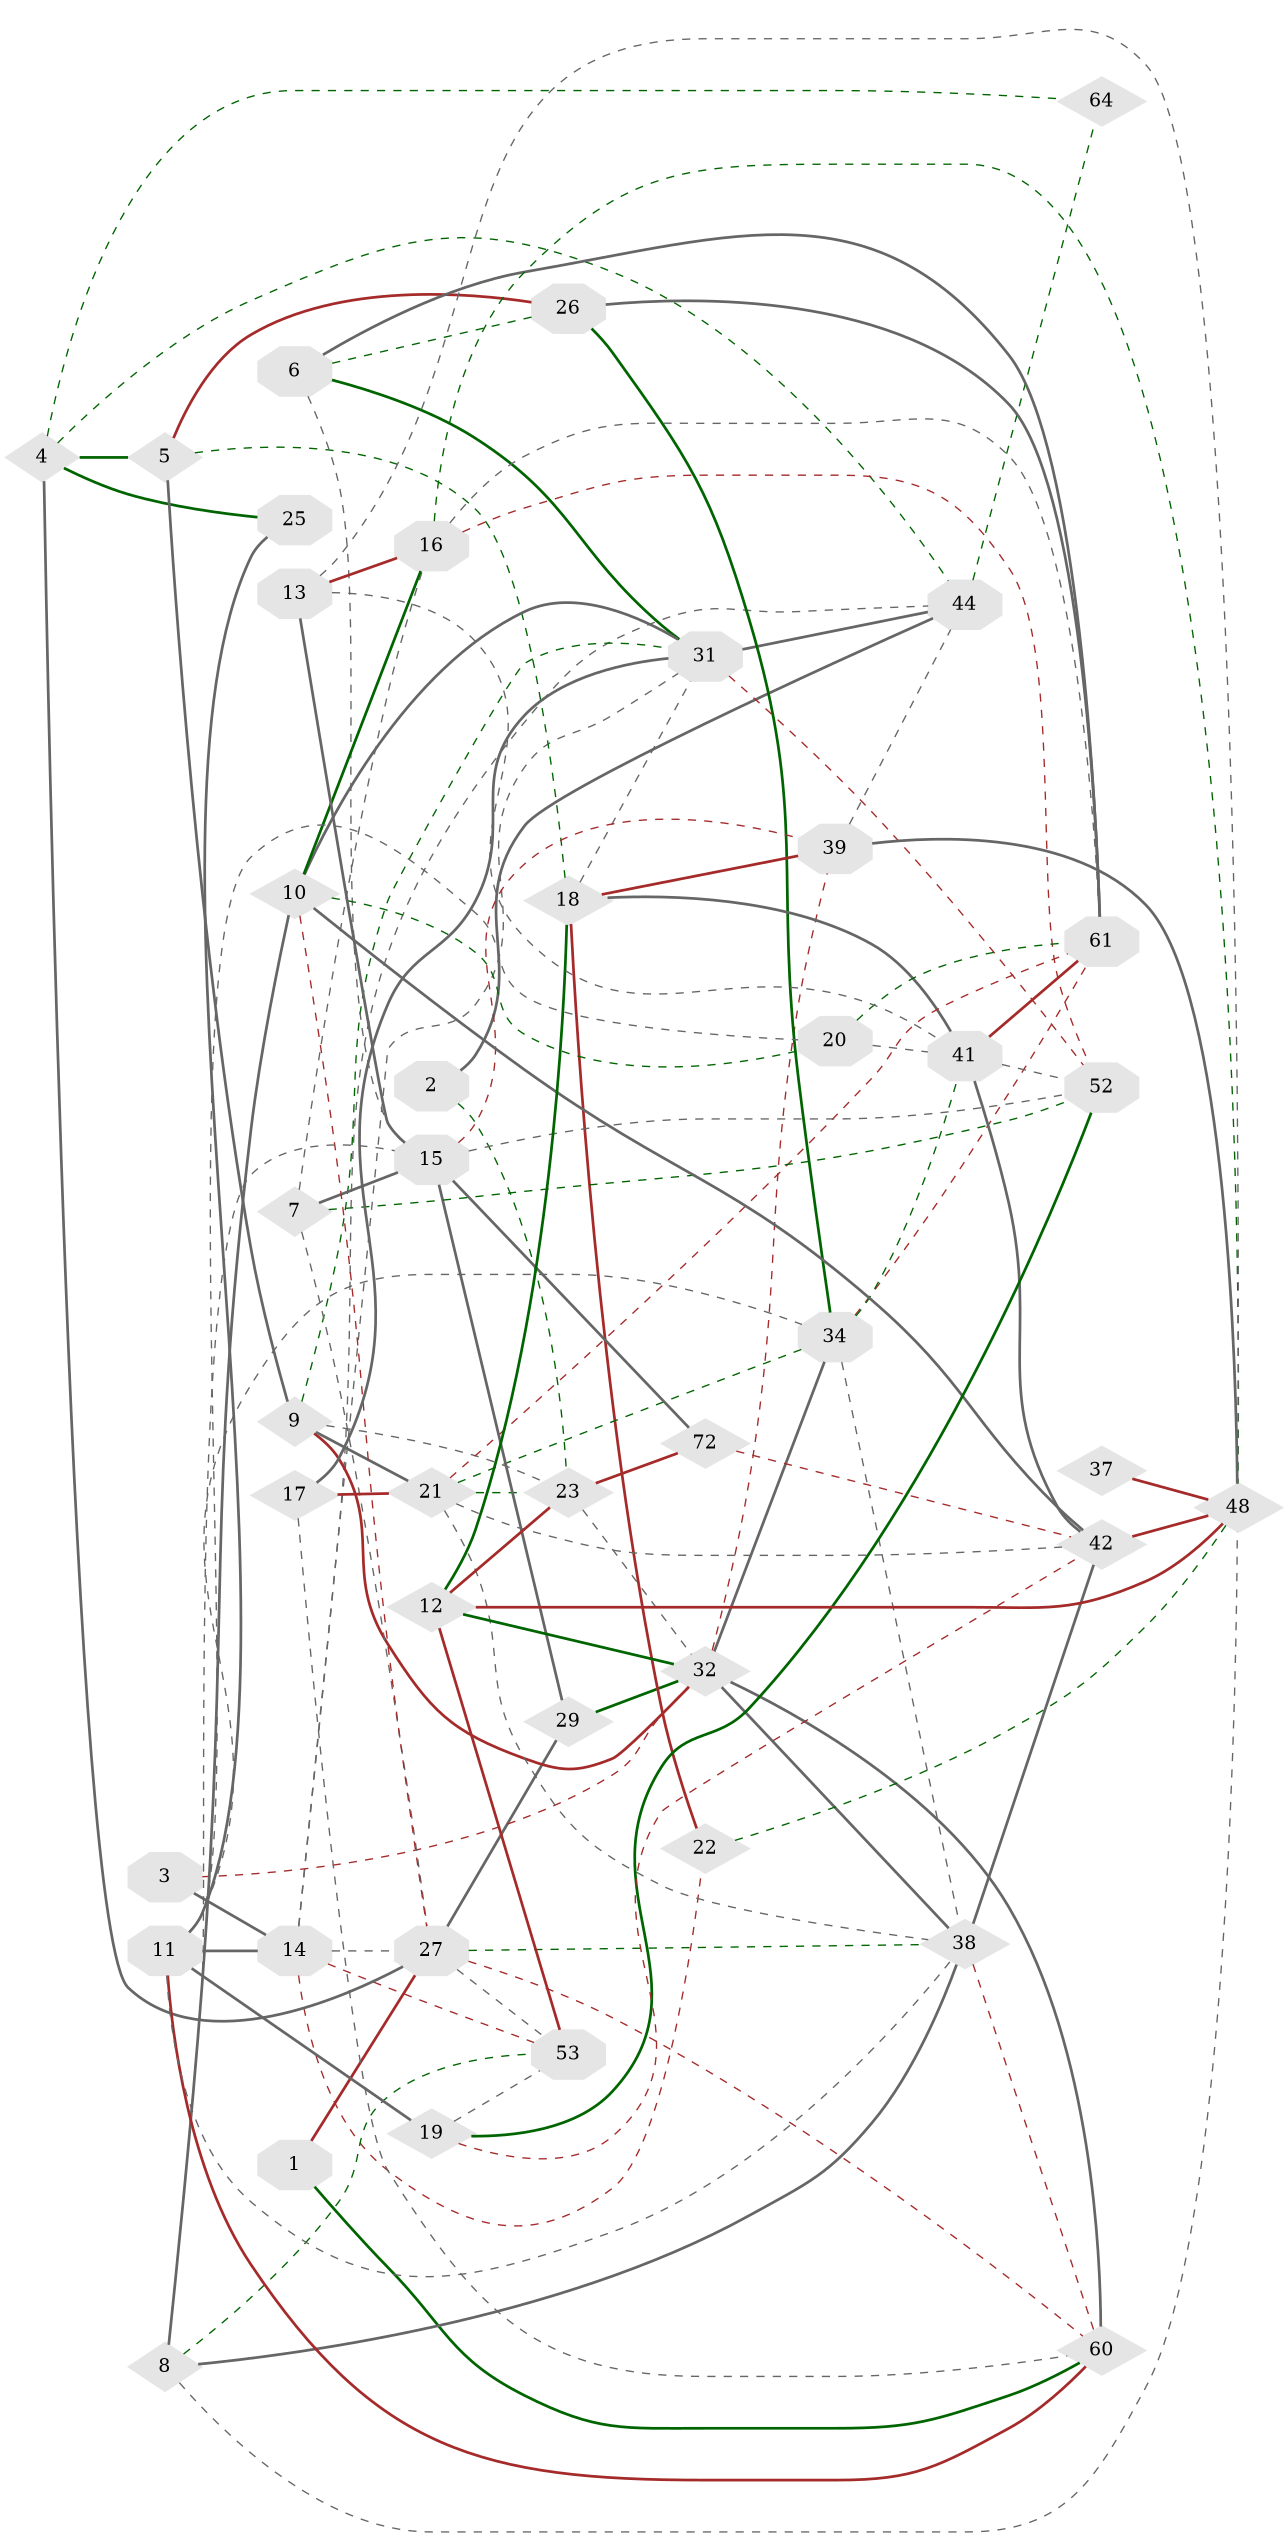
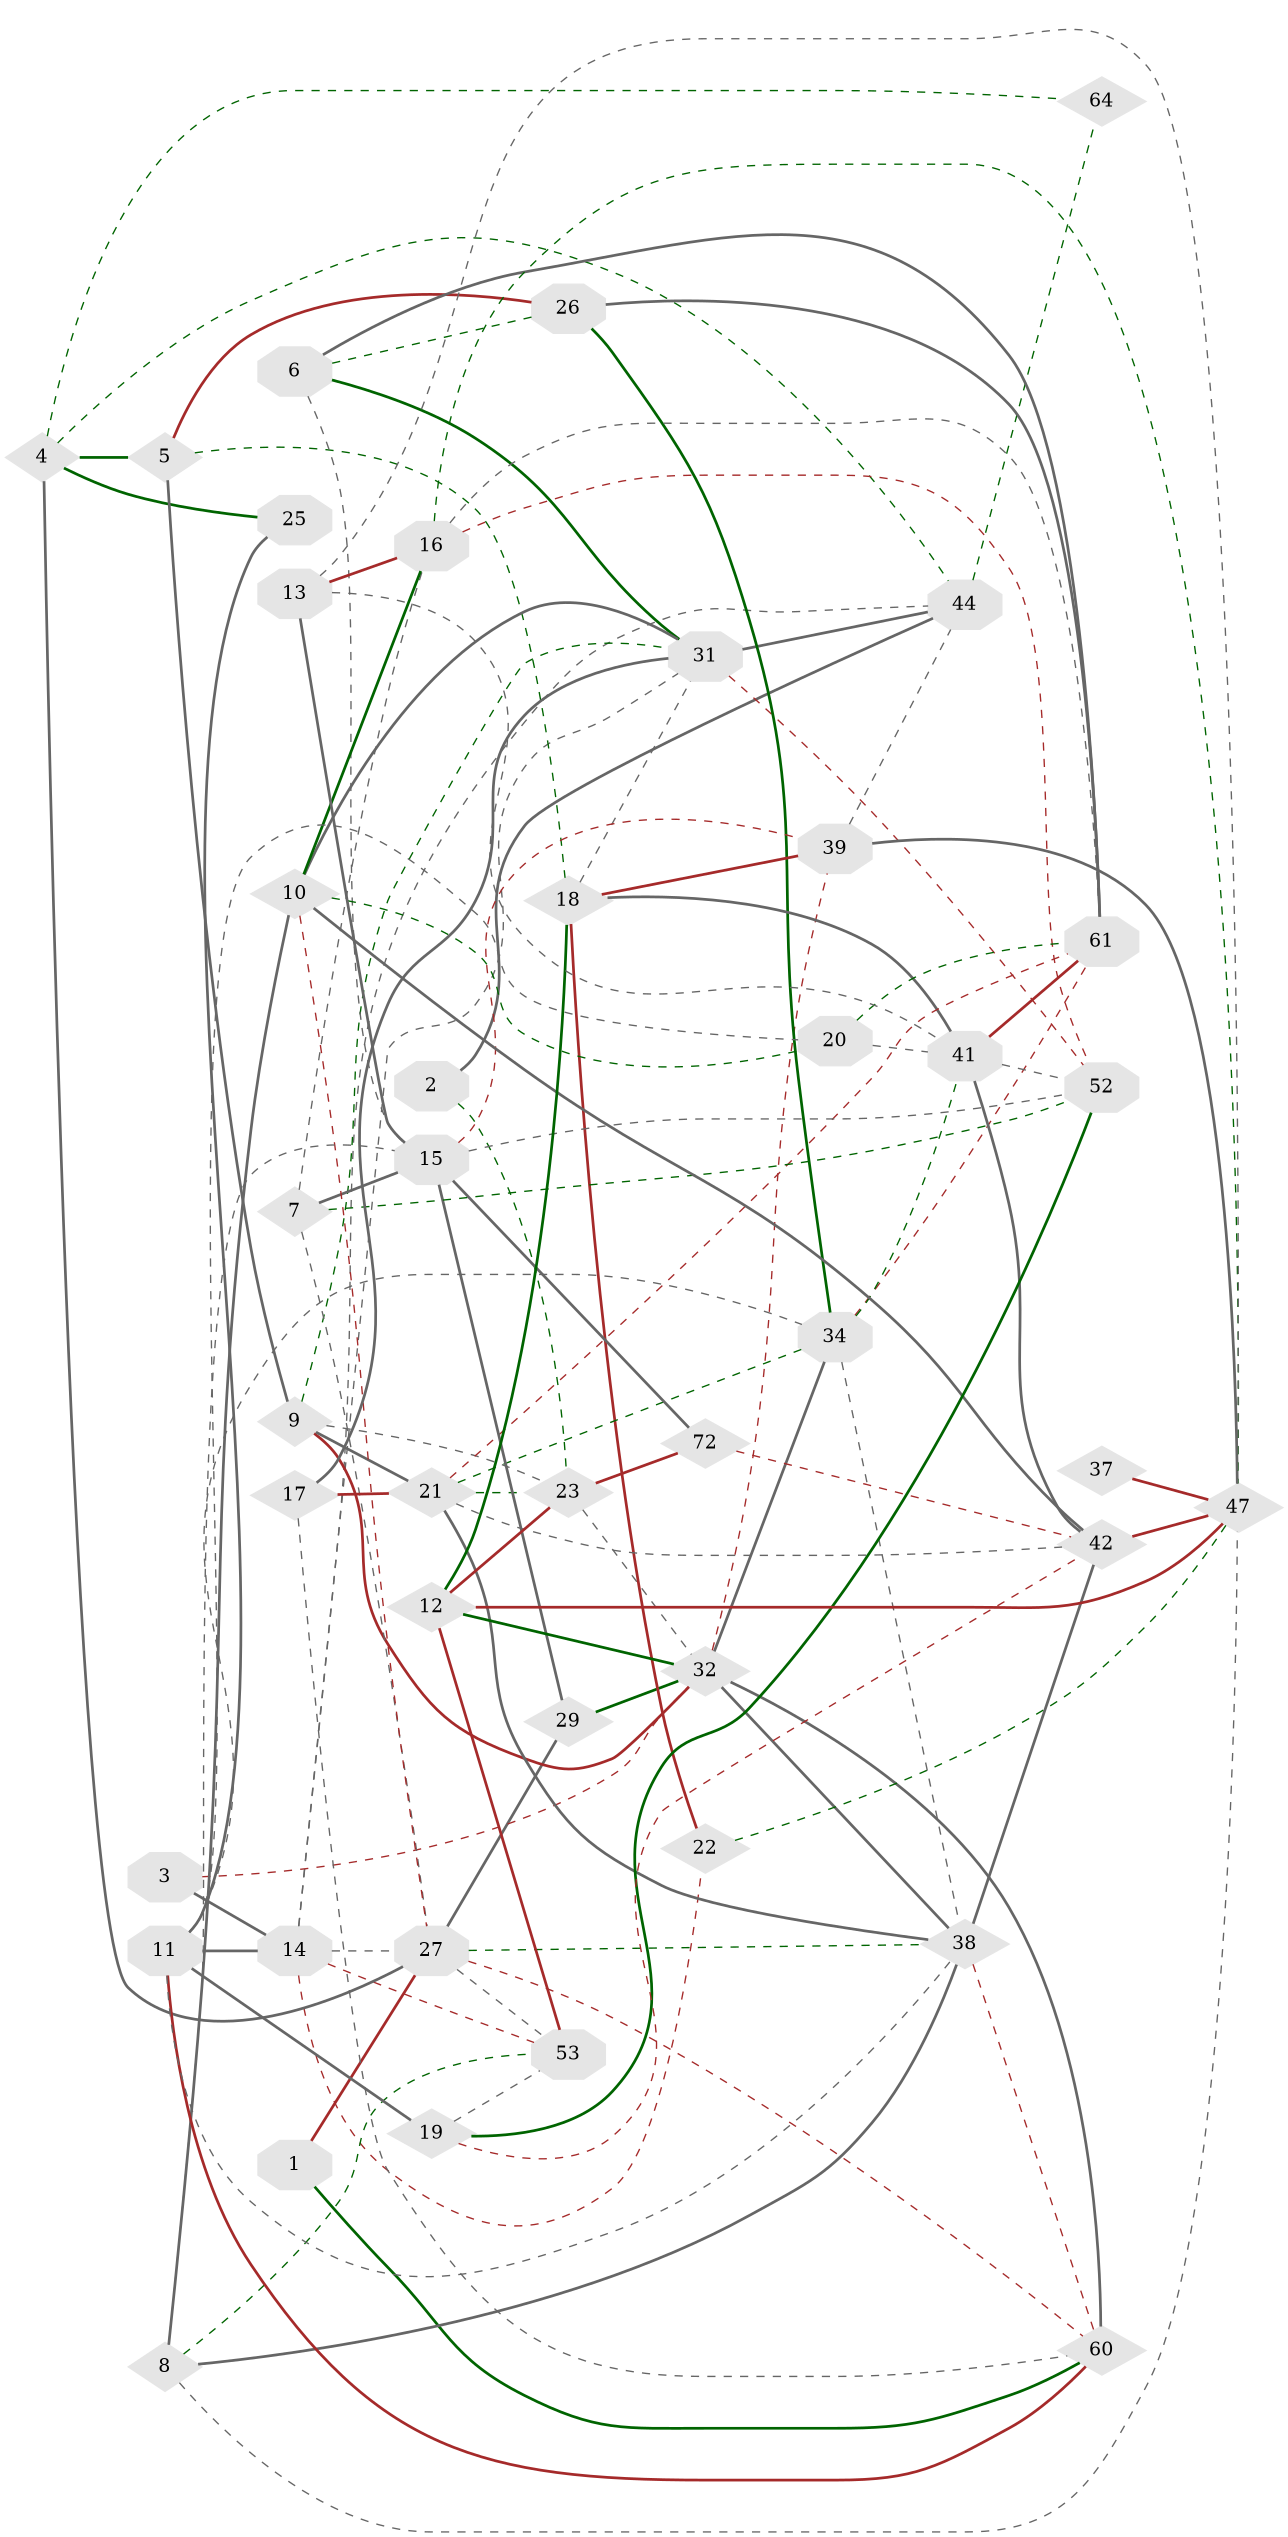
node "48": label "48" -> "47"
edge "21" -- "38": style dashed -> bold
